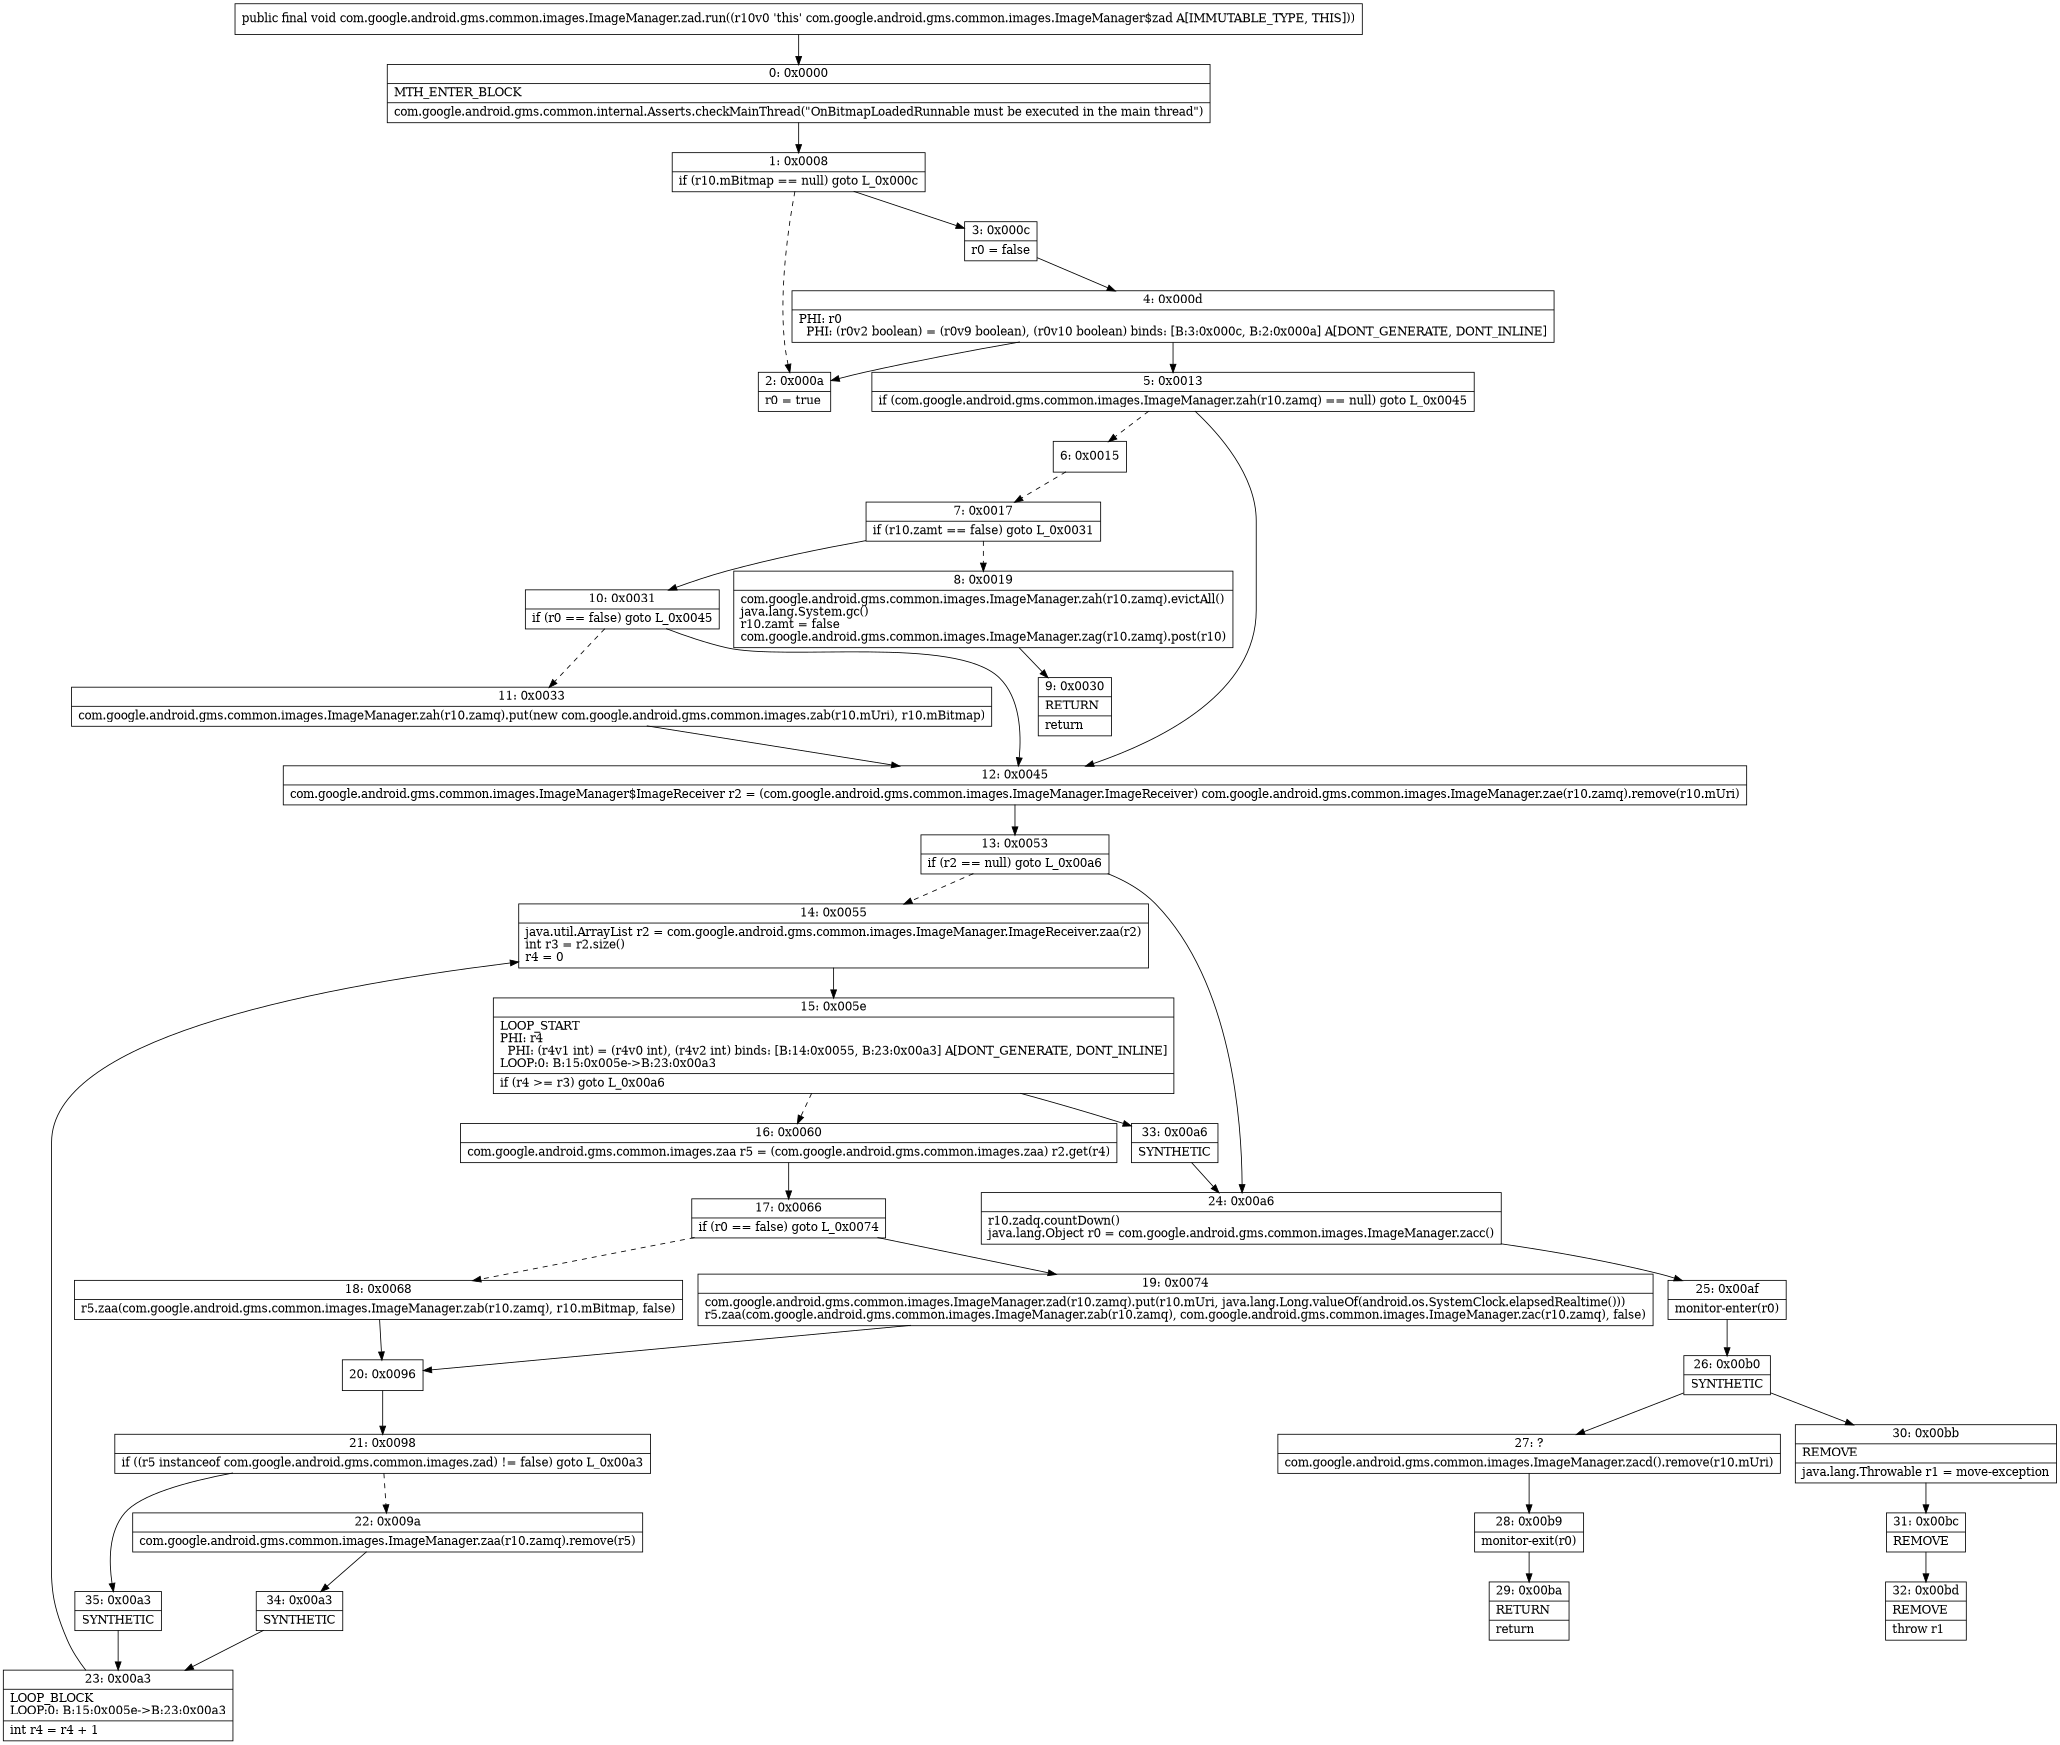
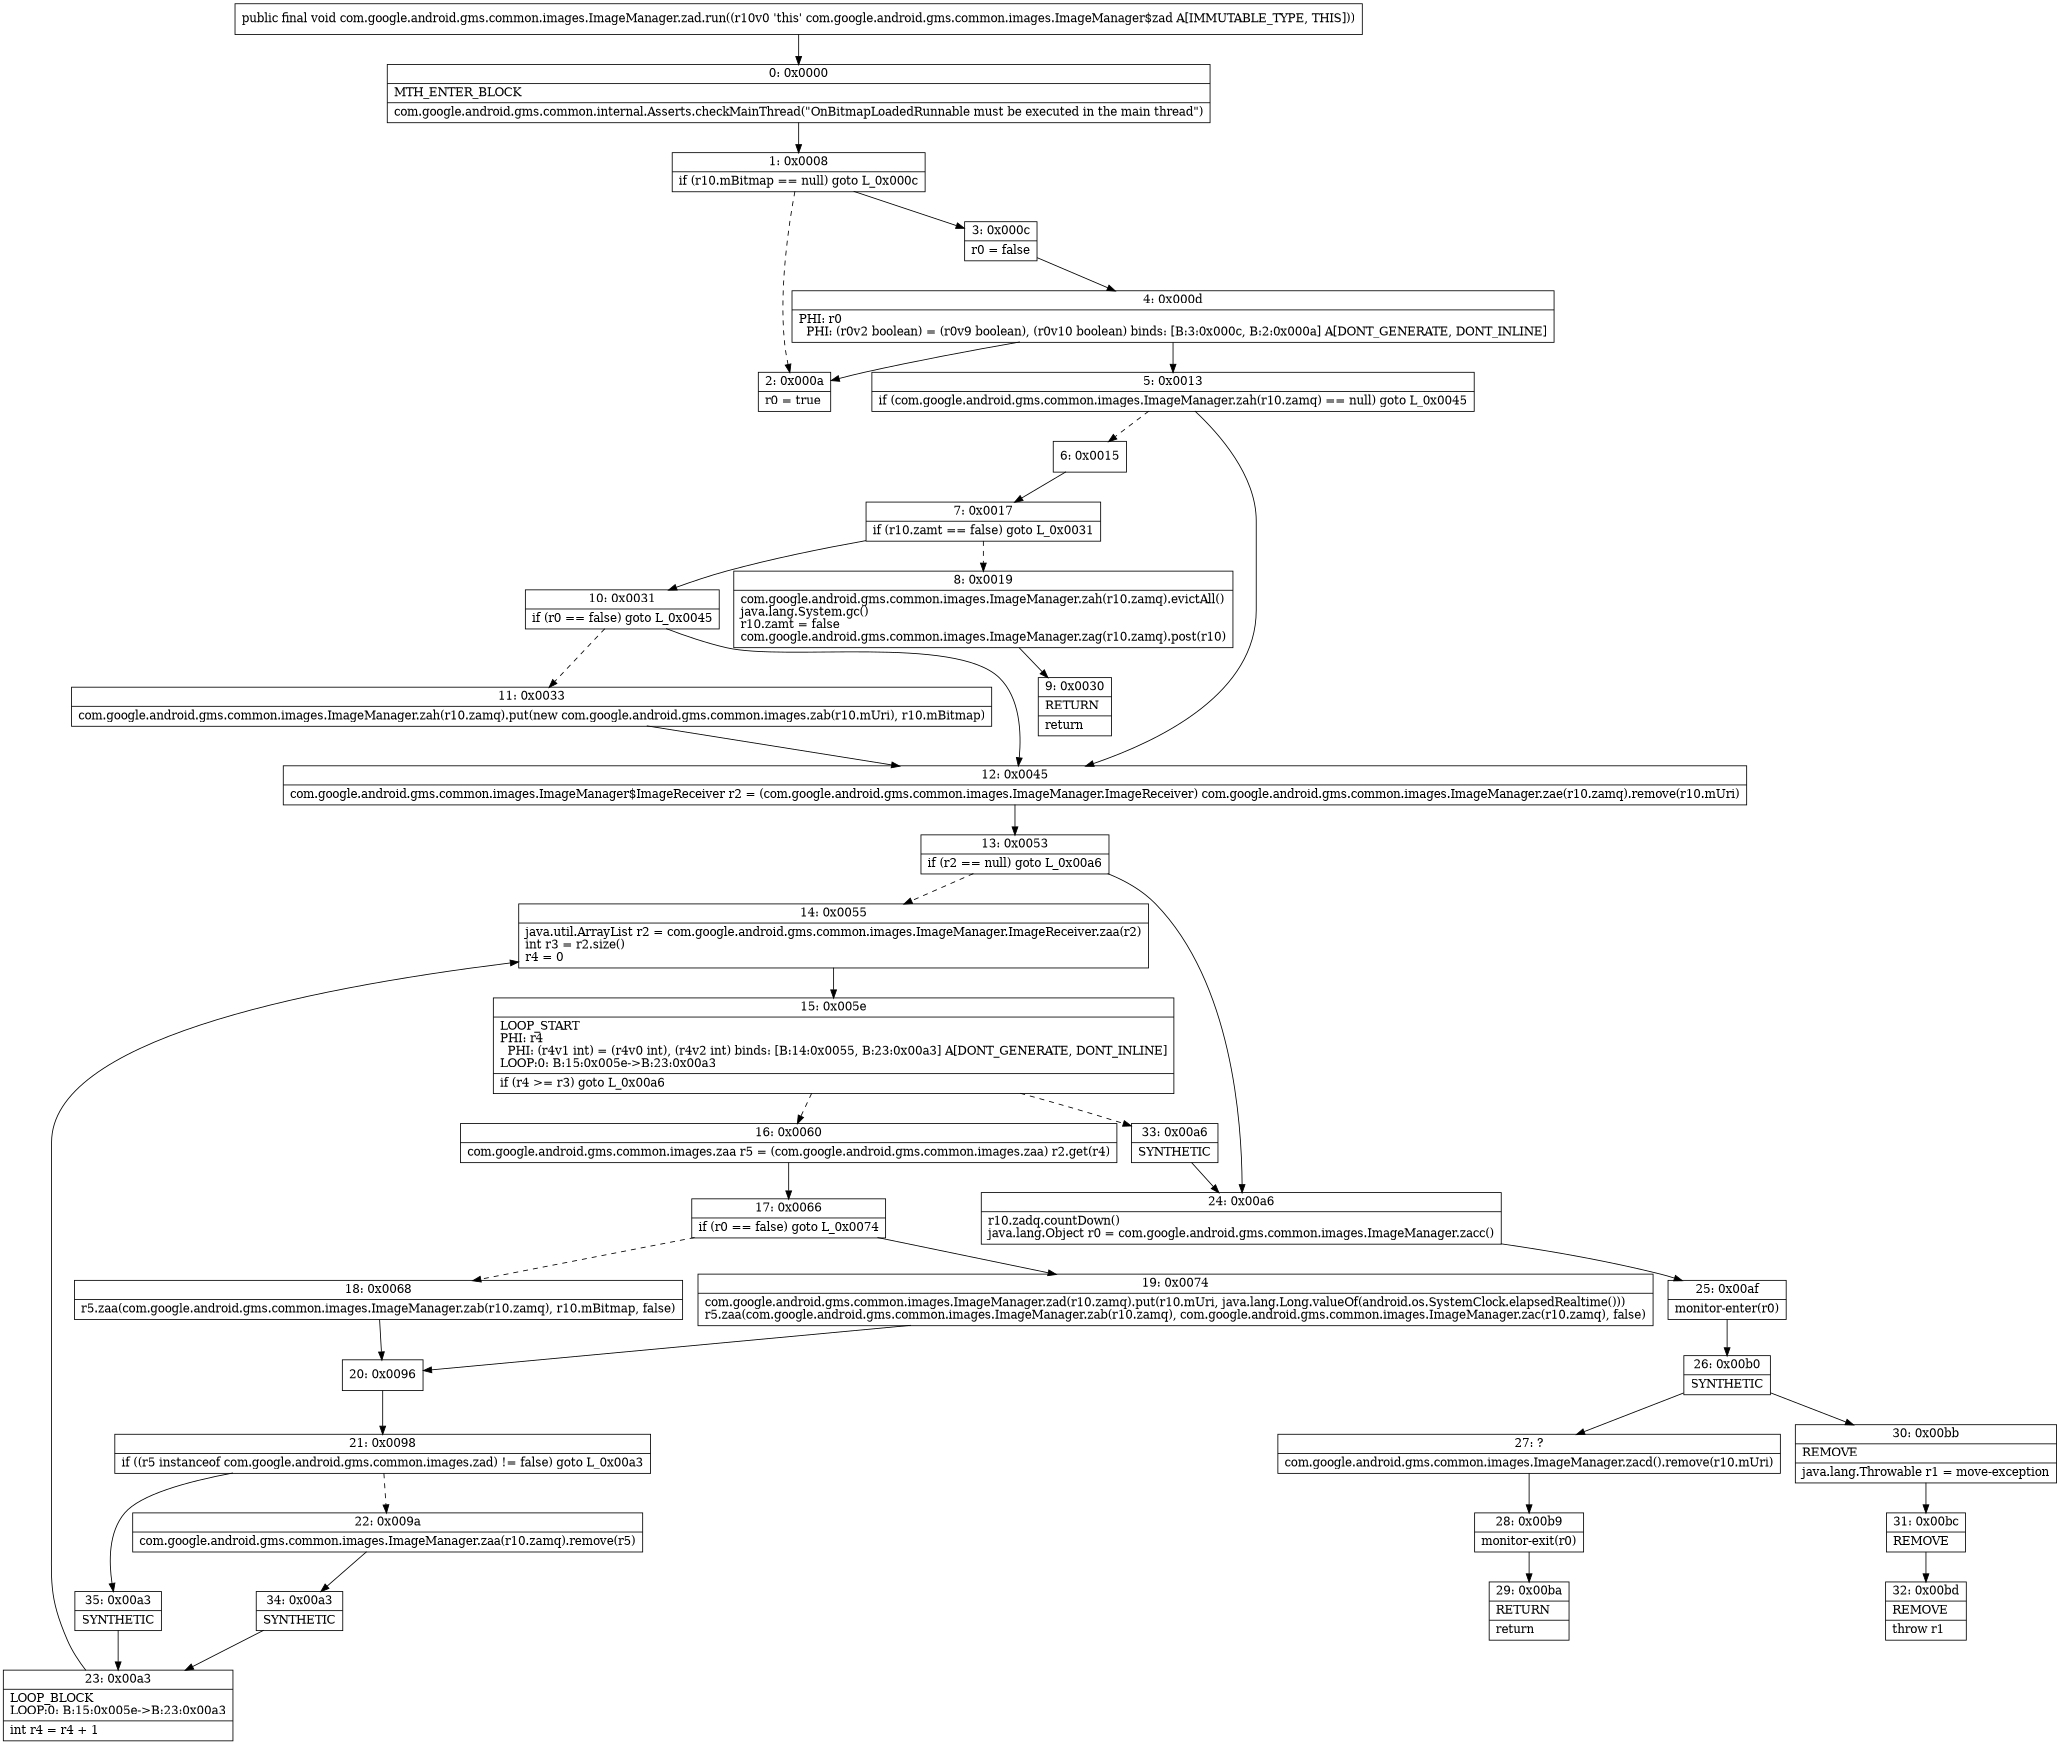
edge "6: 0x0015" -> "7: 0x0017": style dashed -> solid
edge "15: 0x005e" -> "33: 0x00a6": style solid -> dashed
